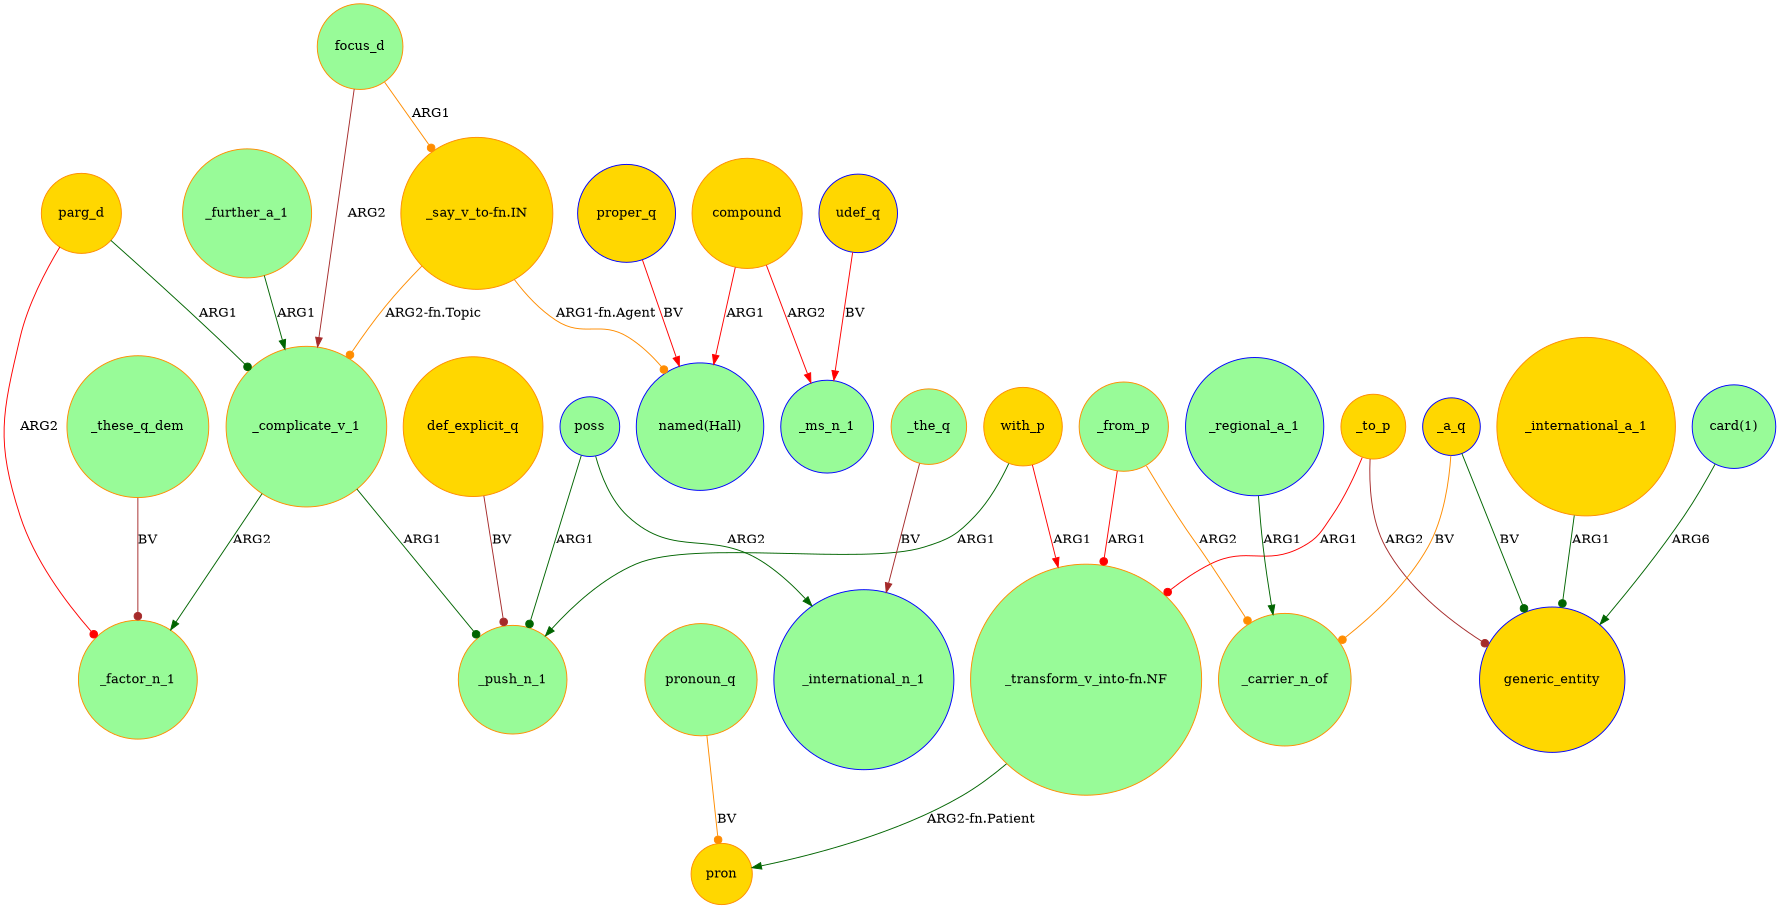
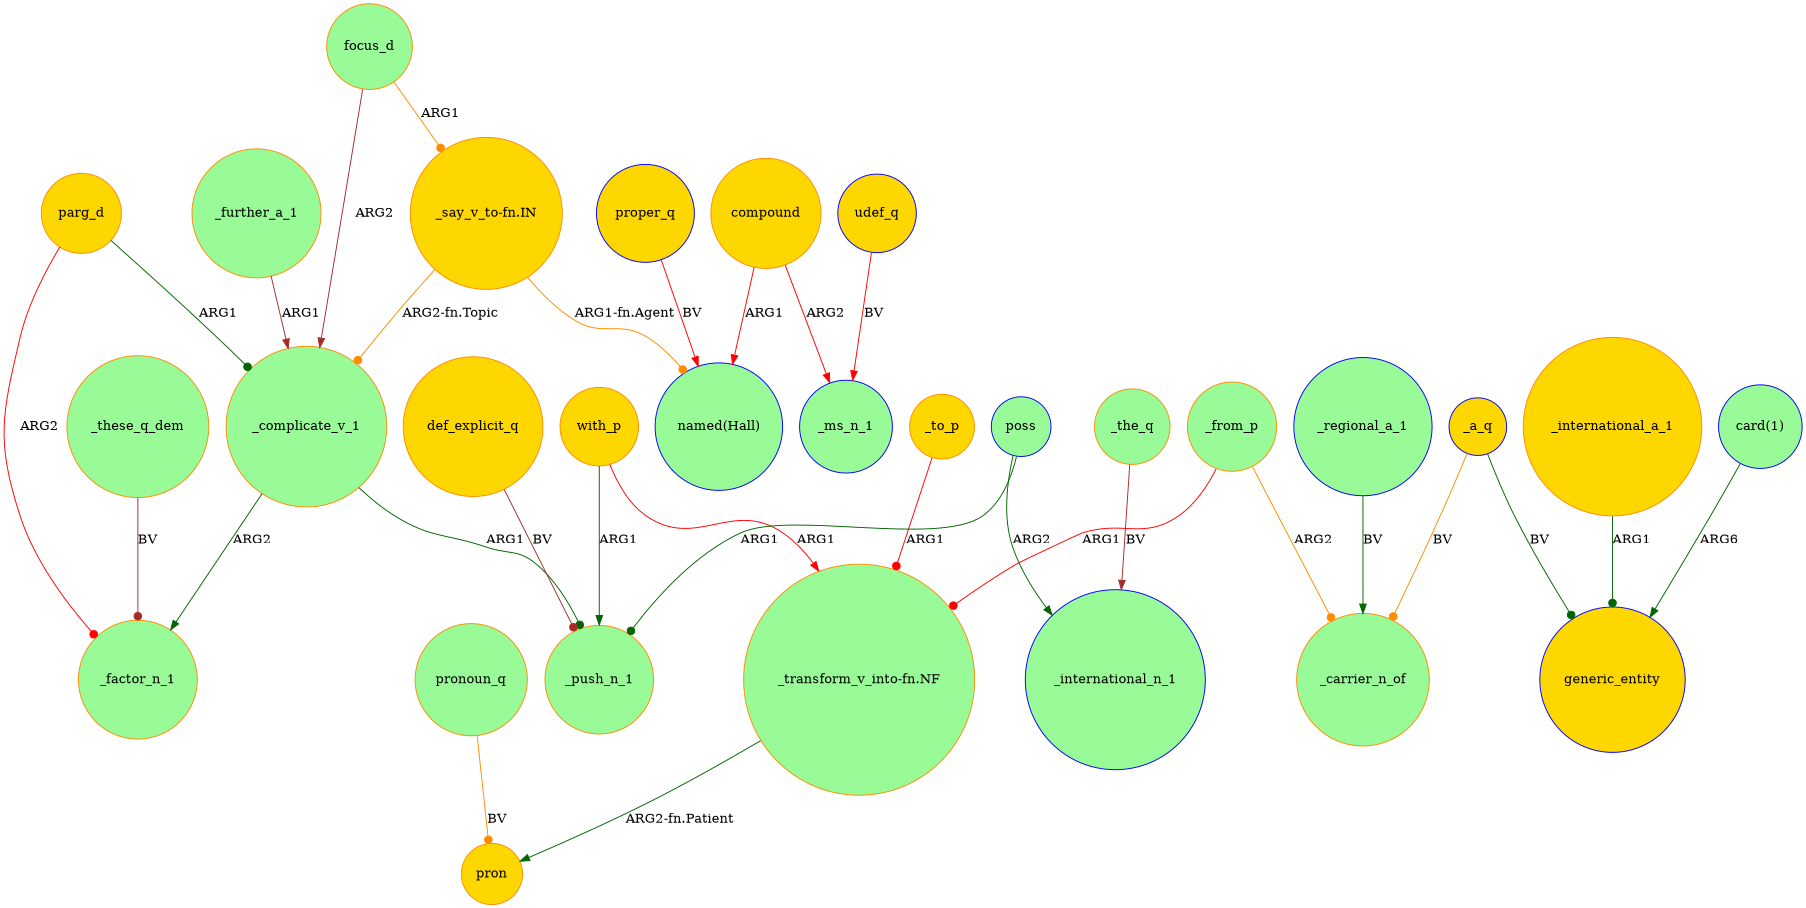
edge "_further_a_1" -> "_complicate_v_1": color darkgreen -> brown
edge "_regional_a_1" -> "_carrier_n_of": label "ARG1" -> "BV"
edge "_to_p" -> "generic_entity": removed, label "ARG2"
